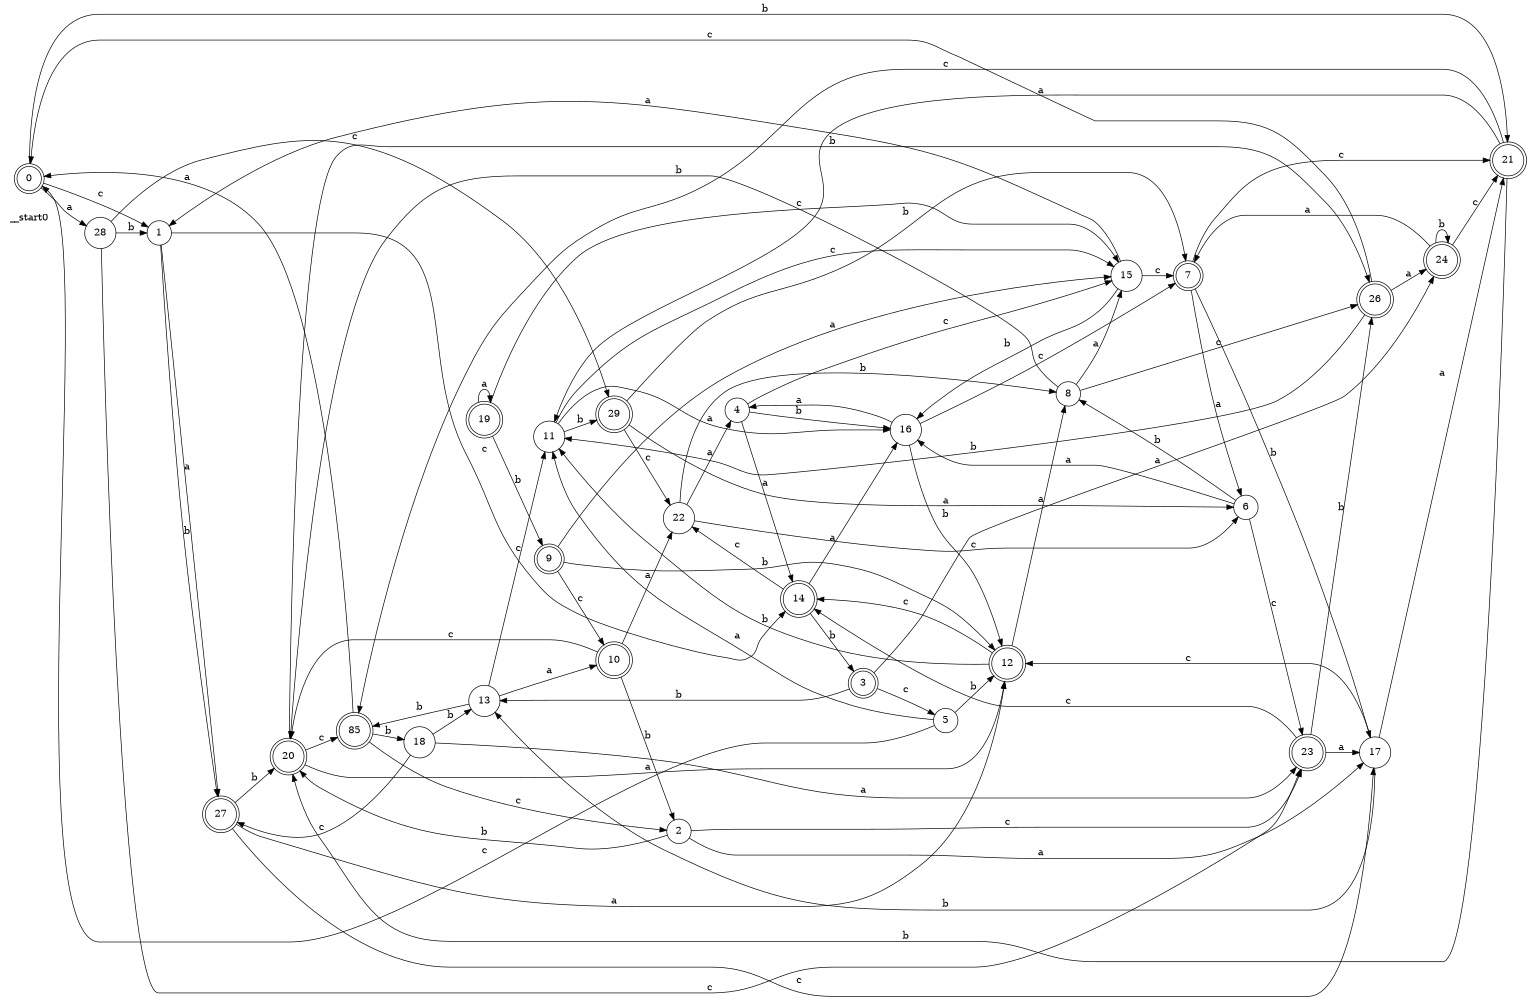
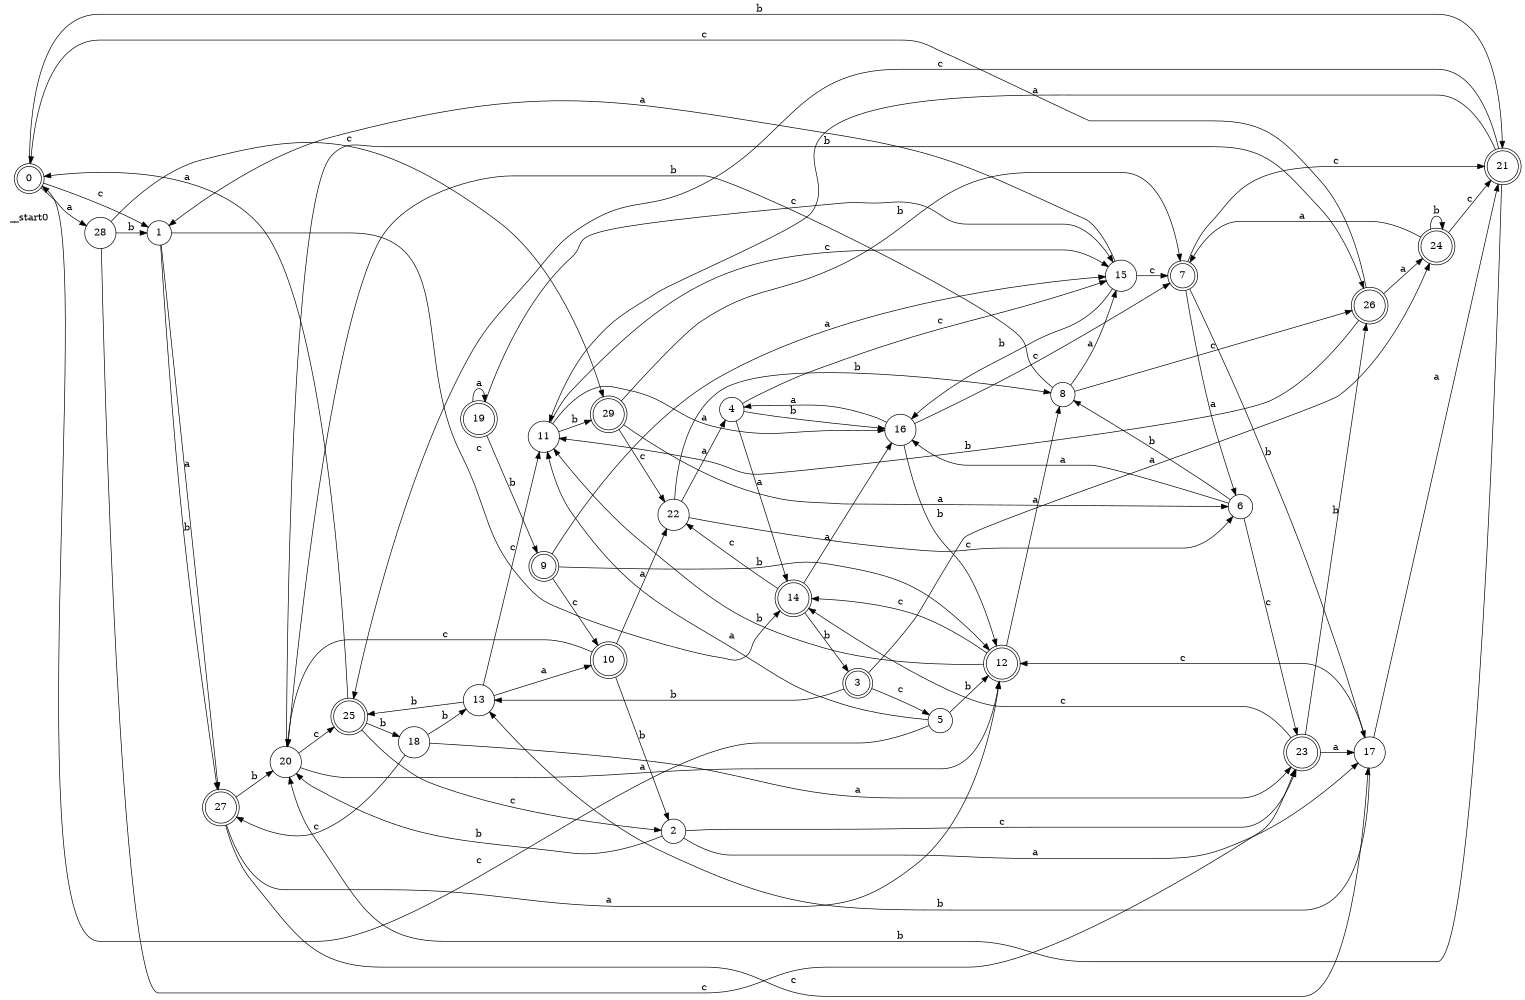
node "85": label "85" -> "25"
node "20": shape doublecircle -> circle
